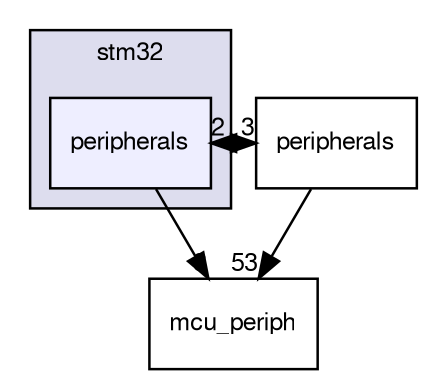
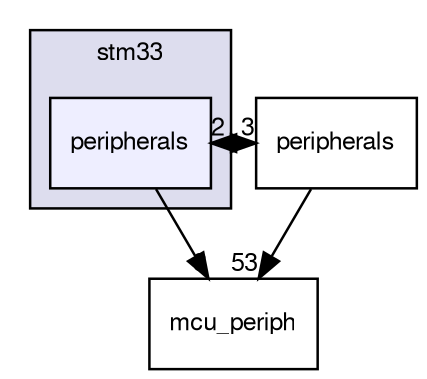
cluster "stm32": label "stm32" -> "stm33"
